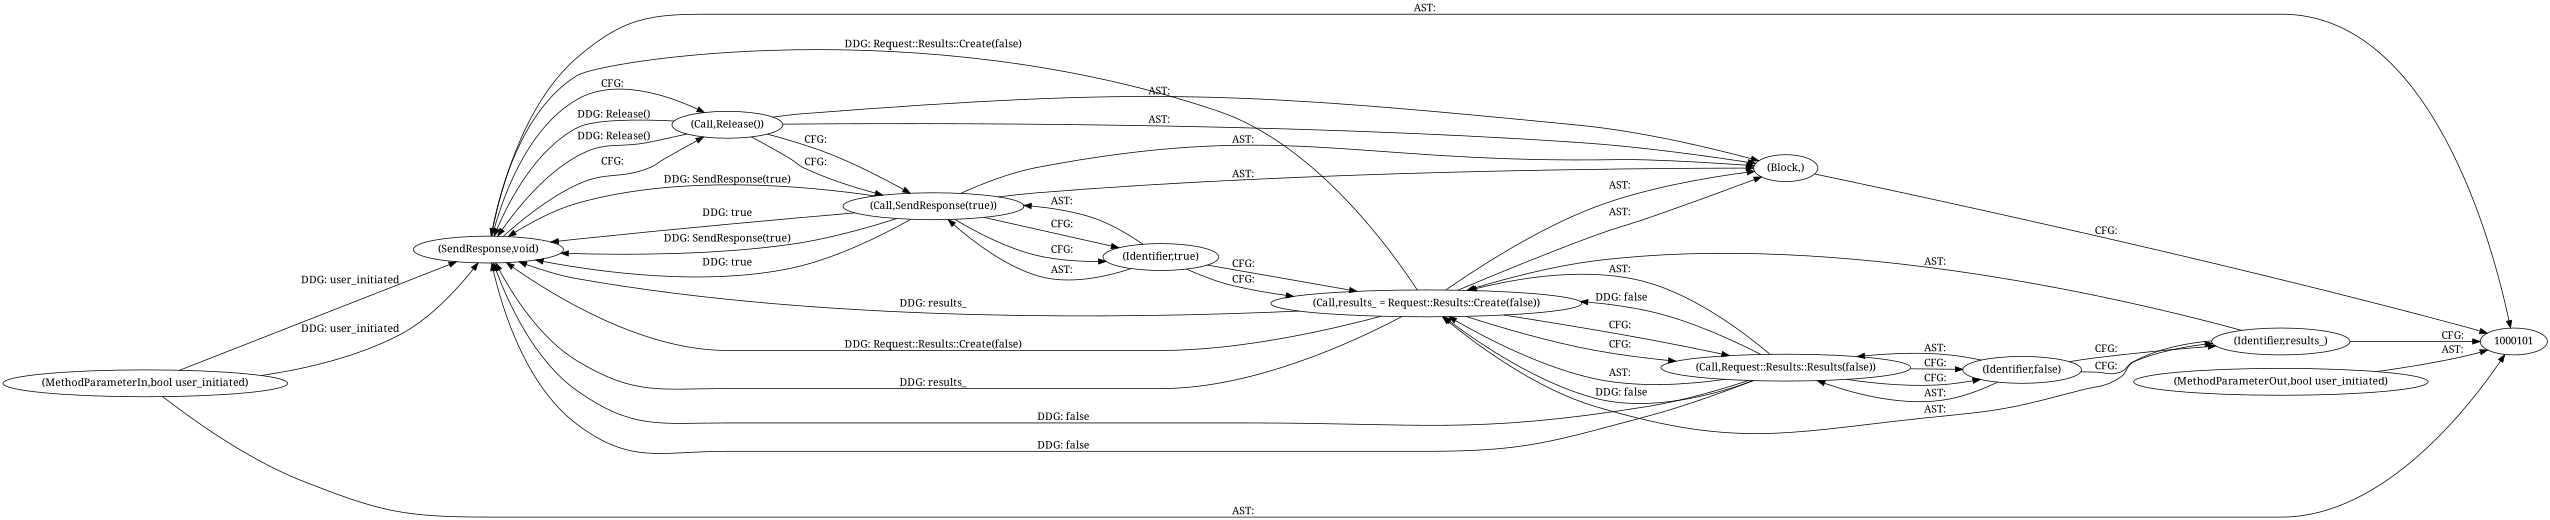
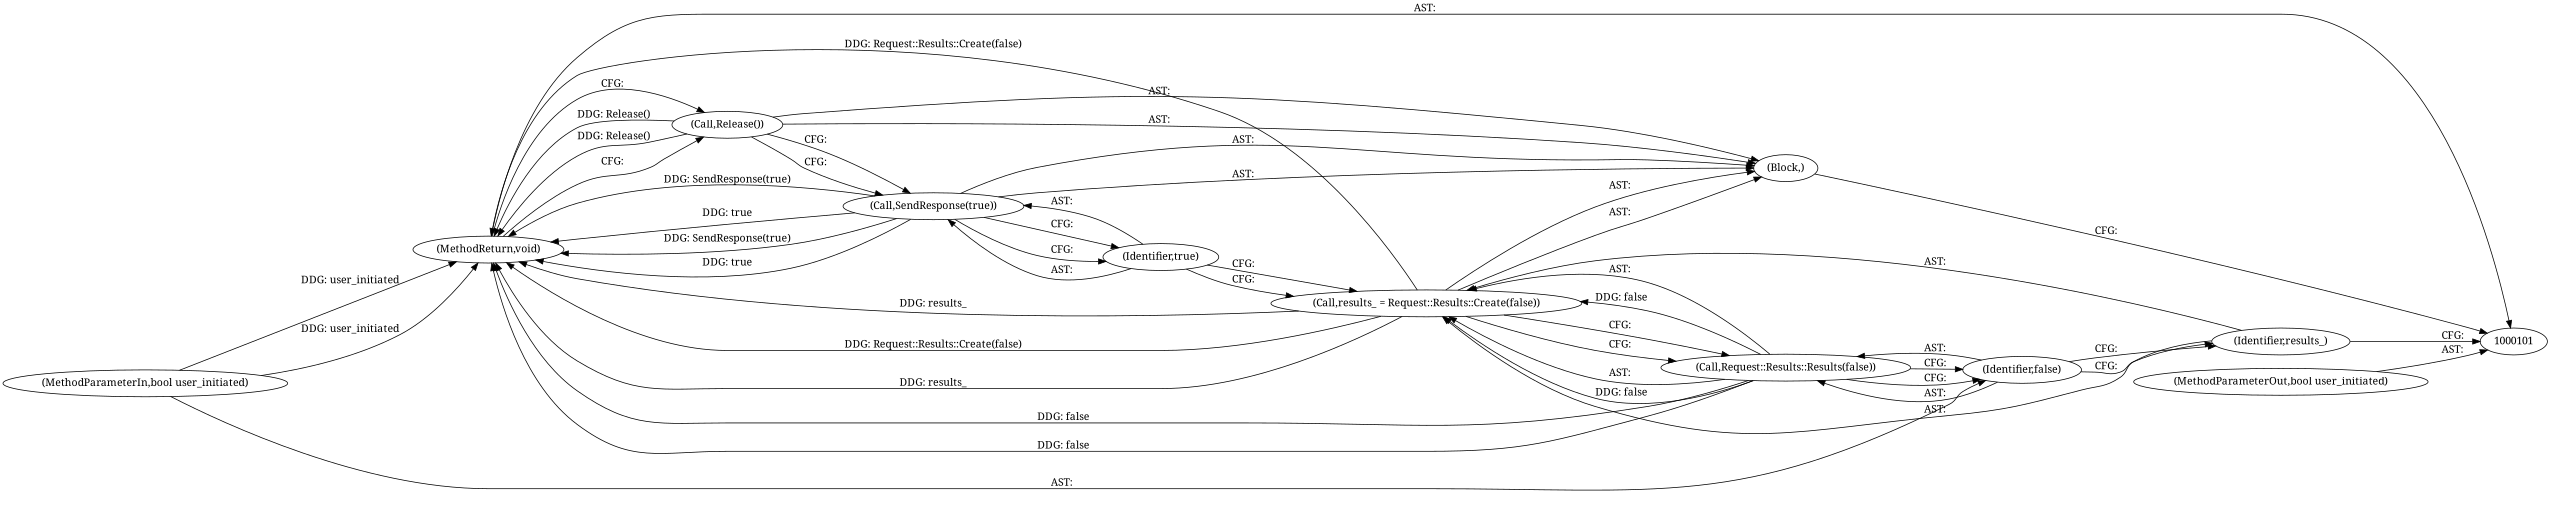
node "(SendResponse,void)": label "(SendResponse,void)" -> "(MethodReturn,void)"
edge "(MethodParameterIn,bool user_initiated)" -> "1000101": now "(MethodParameterIn,bool user_initiated)" -> "(Identifier,false)"
